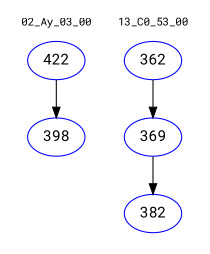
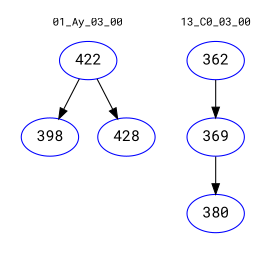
cluster "02_Ay_03_00": label "02_Ay_03_00" -> "01_Ay_03_00"
cluster "13_C0_53_00": label "13_C0_53_00" -> "13_C0_03_00"
node "428": added
node "382": label "382" -> "380"
